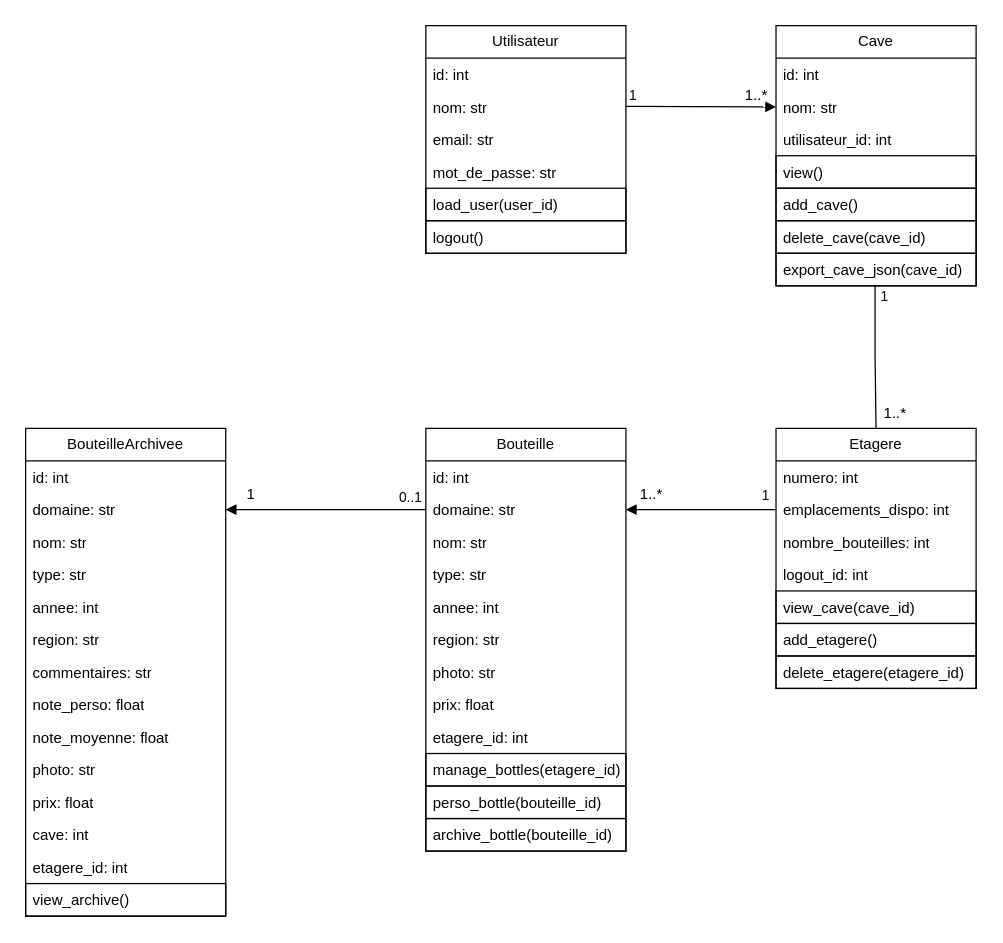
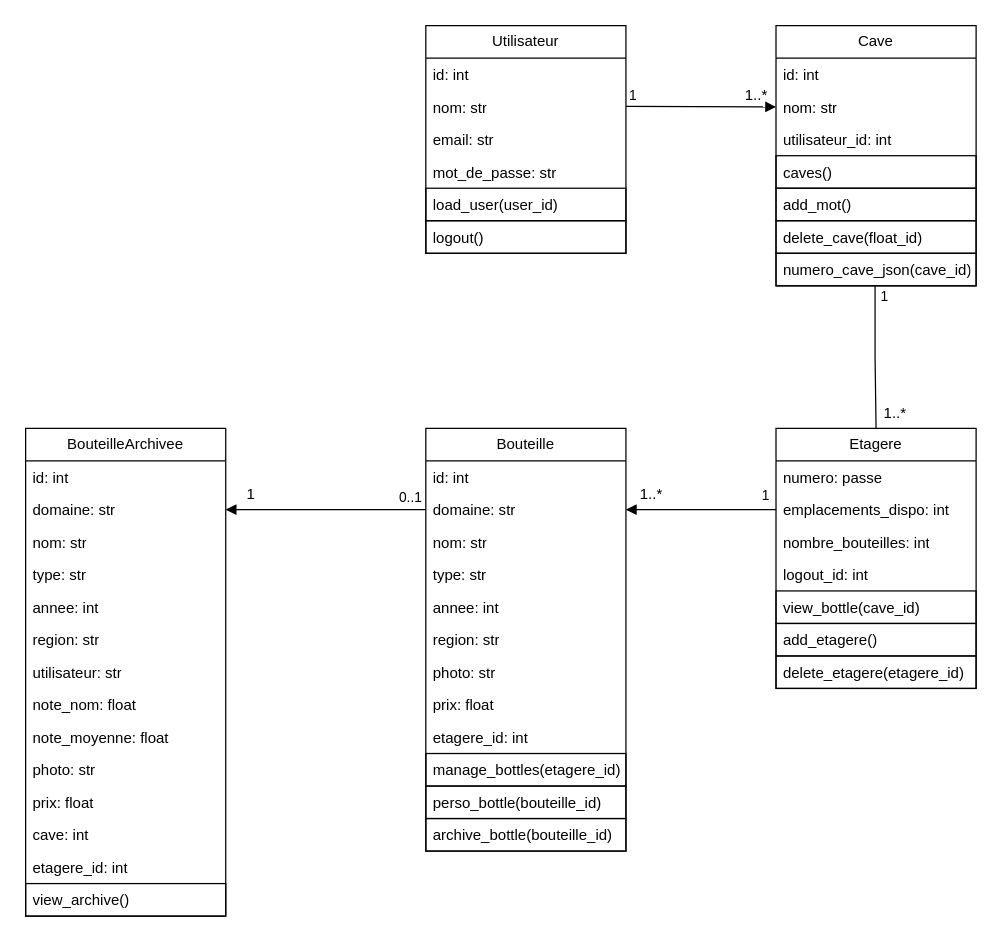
node "view()": label "view()" -> "caves()"
node "add_cave()": label "add_cave()" -> "add_mot()"
node "delete_cave(cave_id)": label "delete_cave(cave_id)" -> "delete_cave(float_id)"
node "export_cave_json(cave_id)": label "export_cave_json(cave_id)" -> "numero_cave_json(cave_id)"
node "numero: int": label "numero: int" -> "numero: passe"
node "view_cave(cave_id)": label "view_cave(cave_id)" -> "view_bottle(cave_id)"
node "commentaires: str": label "commentaires: str" -> "utilisateur: str"
node "note_perso: float": label "note_perso: float" -> "note_nom: float"
